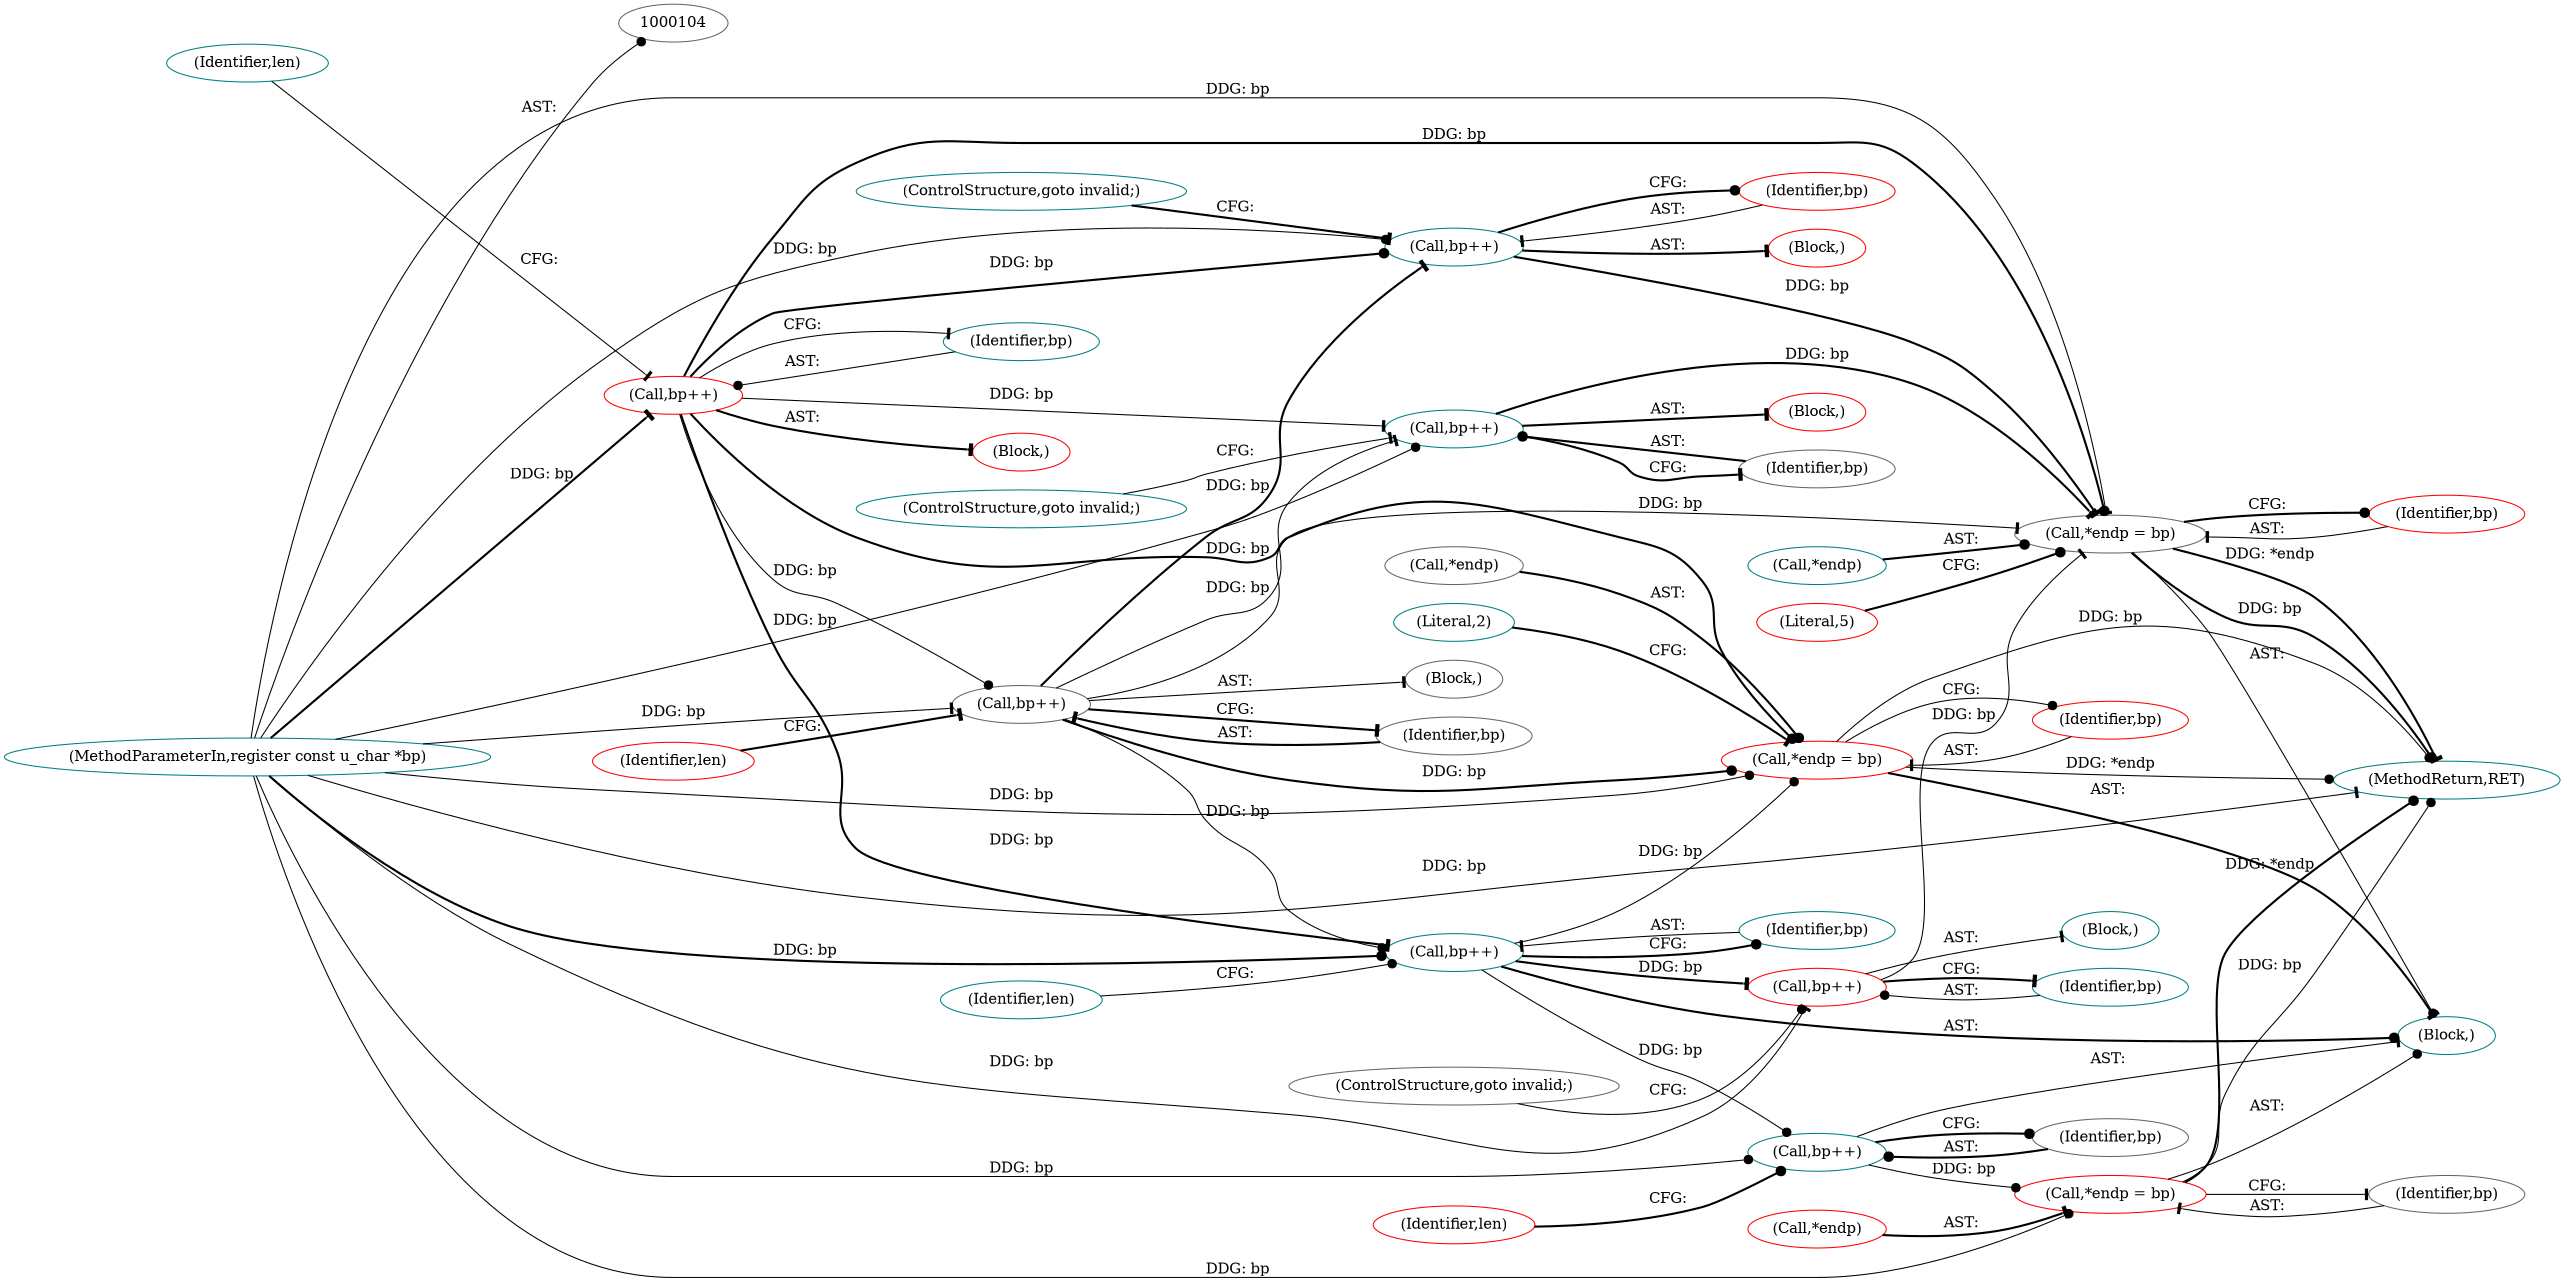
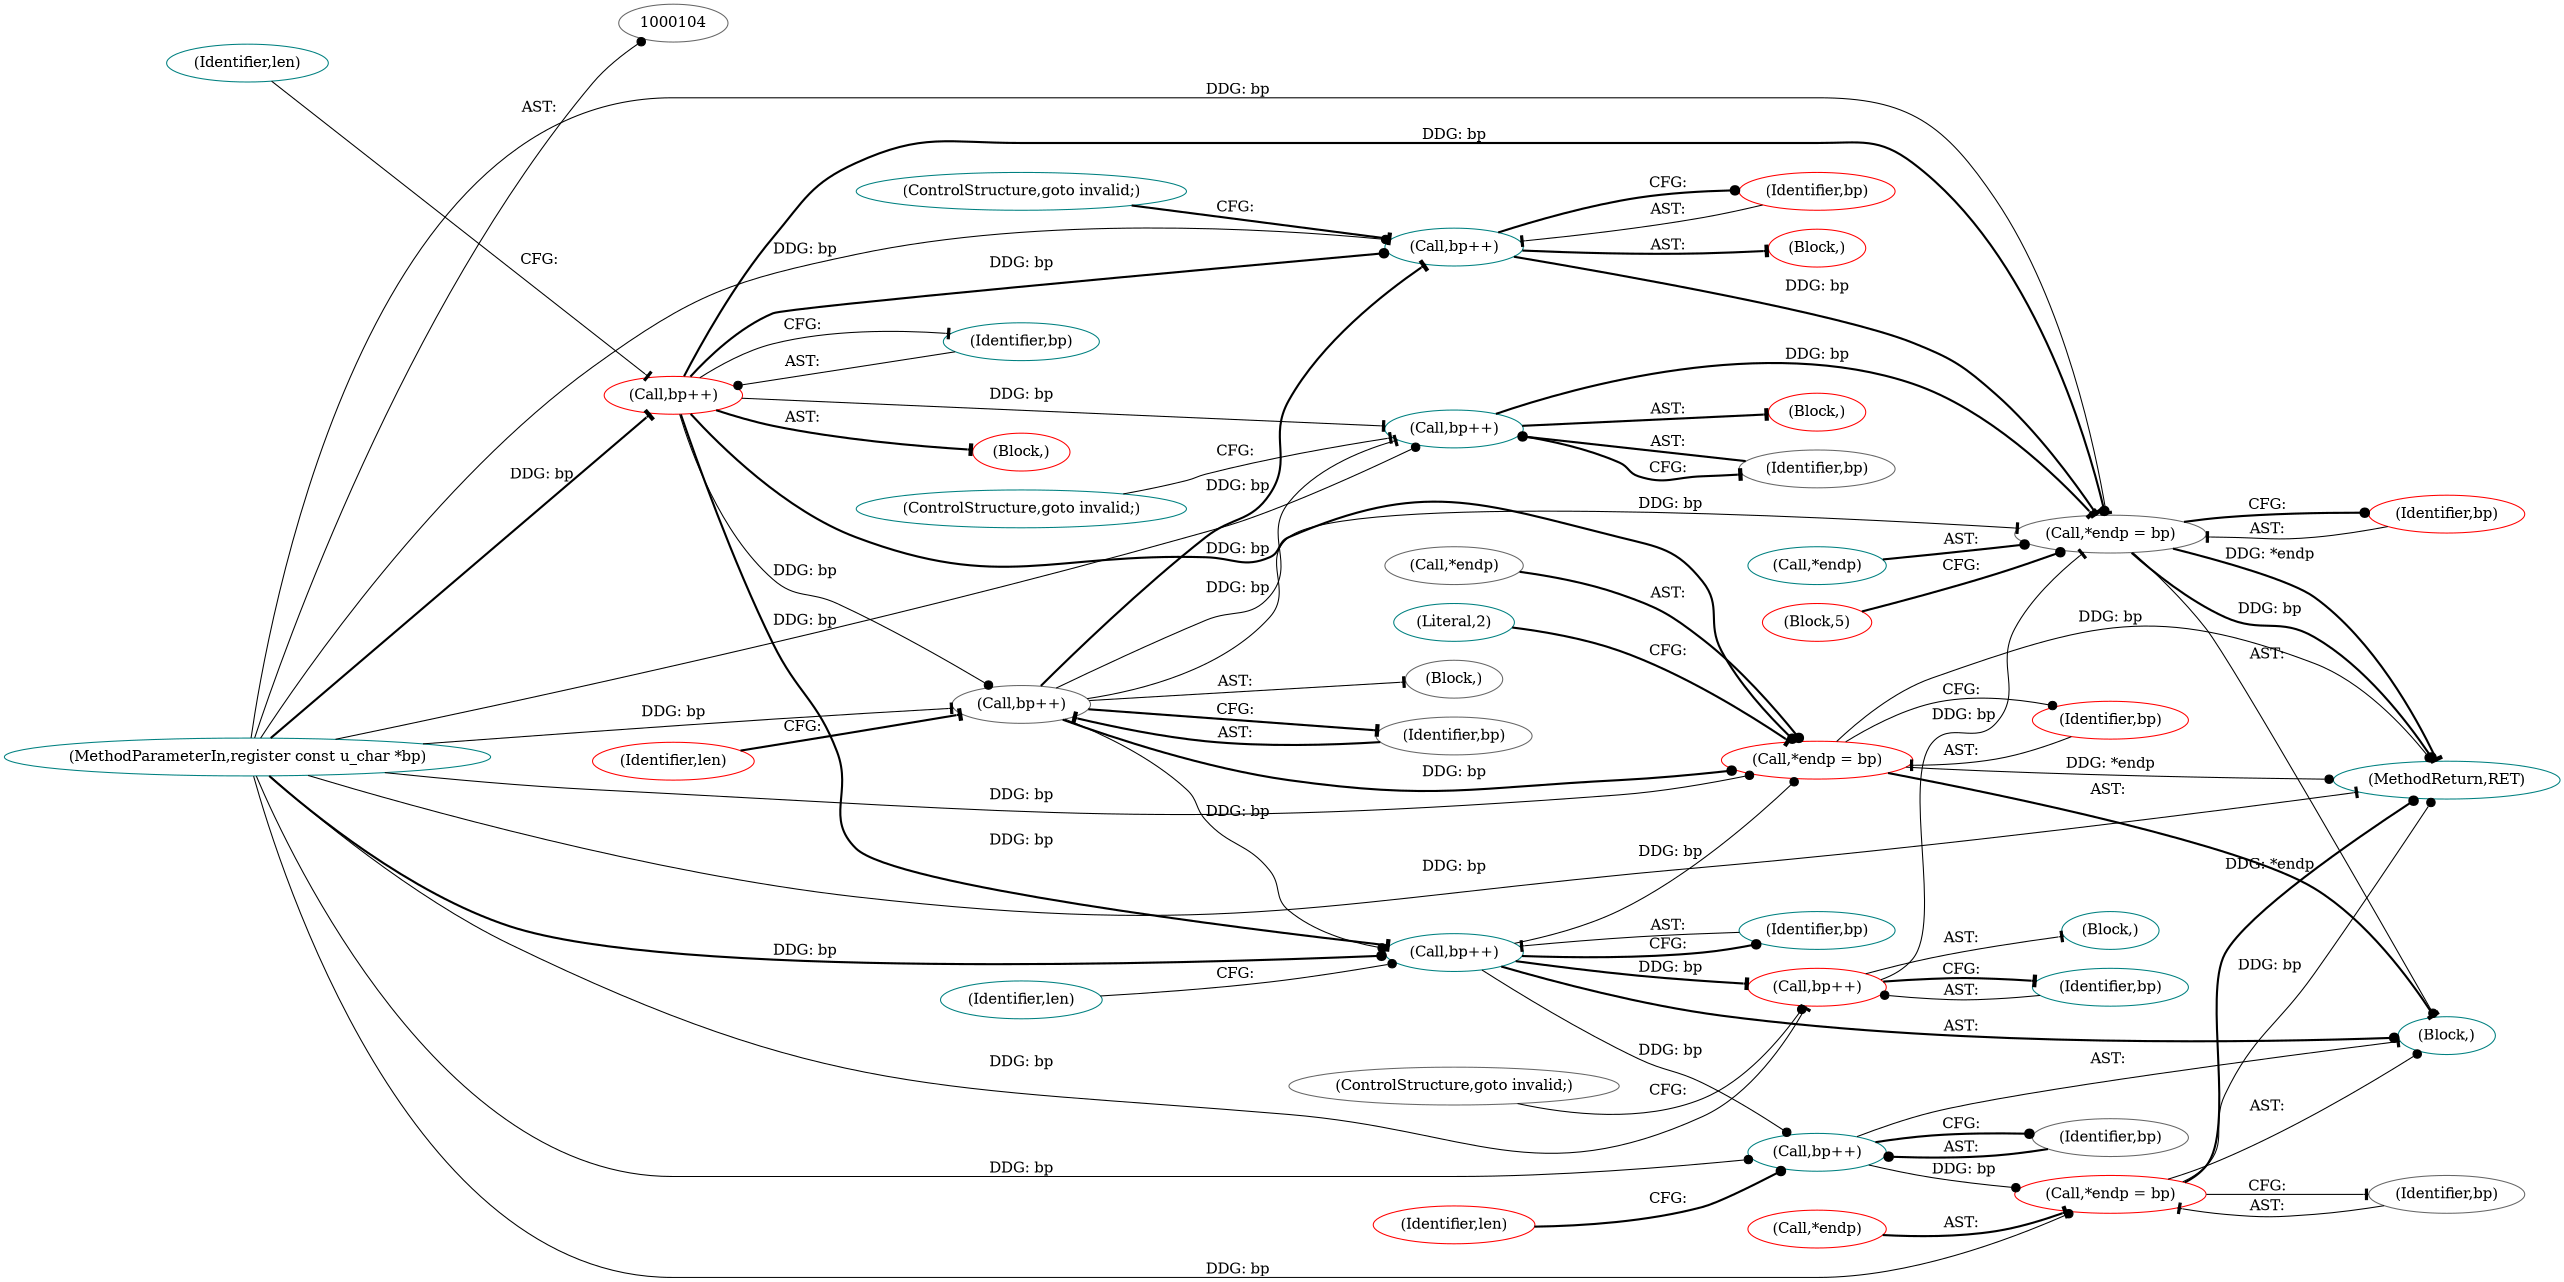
node "(Literal,5)": label "(Literal,5)" -> "(Block,5)"
